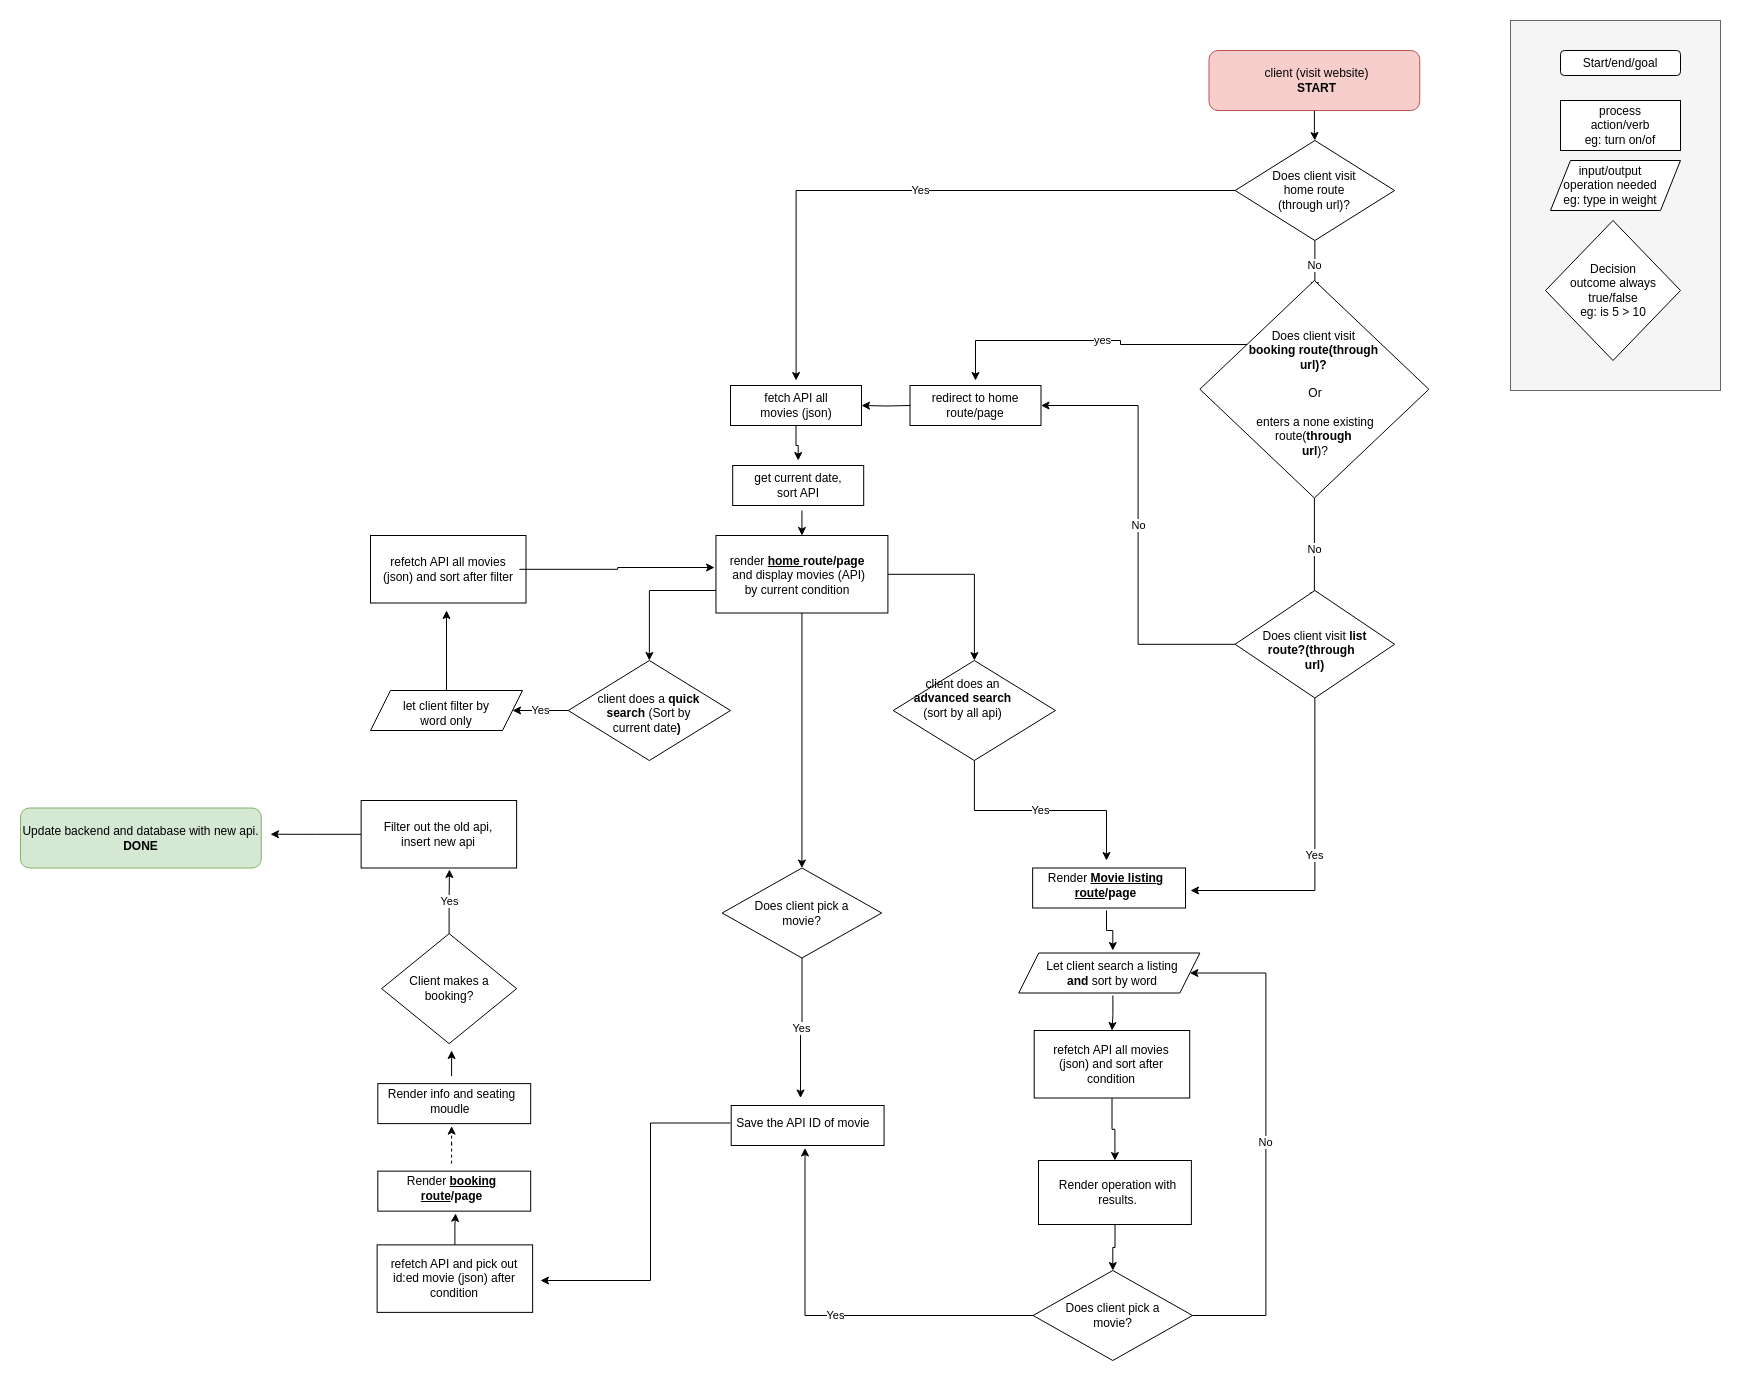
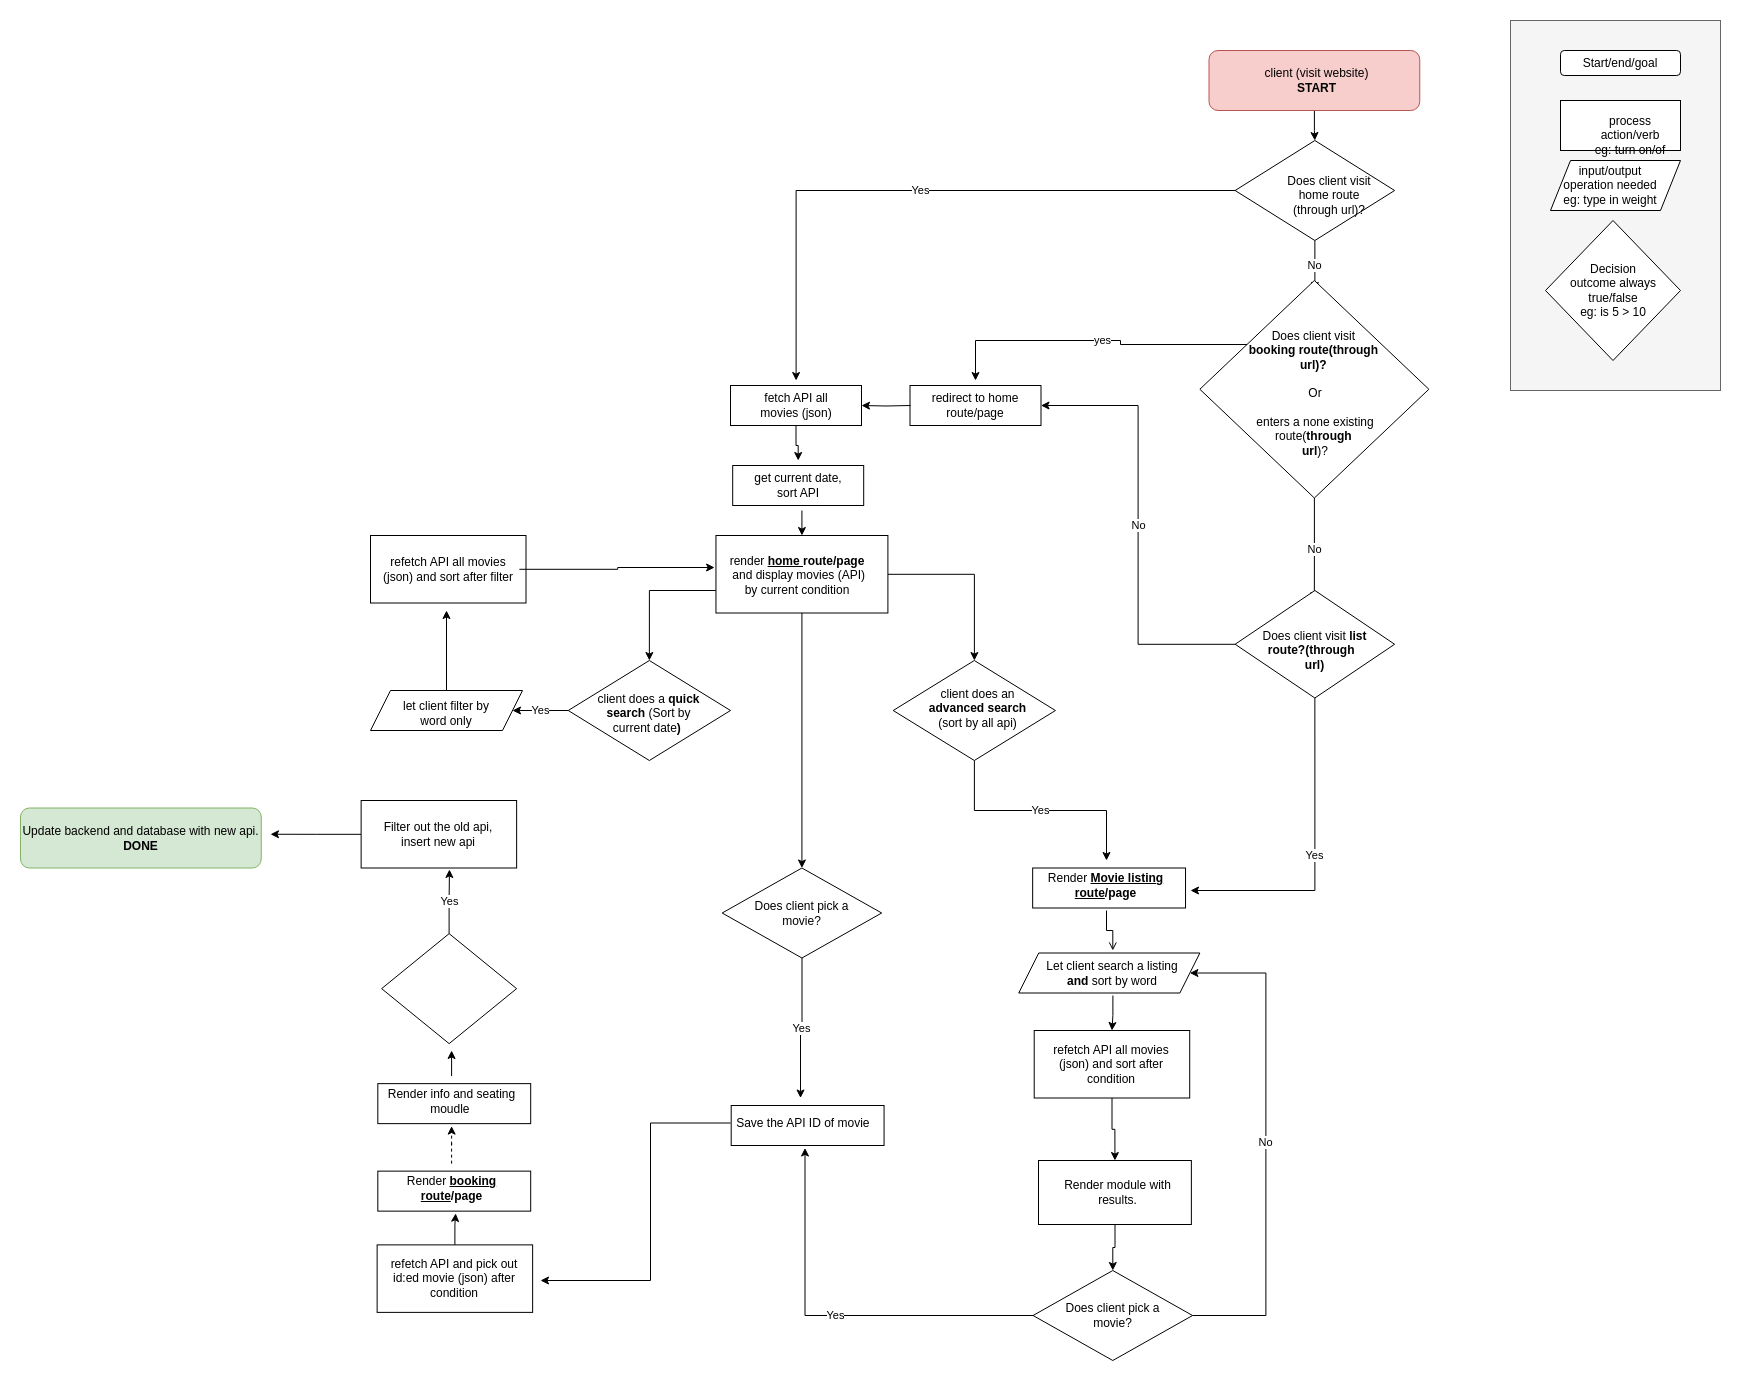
node "process action/verb eg: turn on/of": moved (1621, 126) -> (1631, 136)
node "Does client visit home route (through url)?": moved (1315, 191) -> (1330, 196)
node "client does an advanced search (sort by all api)": moved (963, 698) -> (978, 708)
edge "Render Movie listing route/page" -> "Let client search a listing and sort by word": arrowhead classic -> open
node "Client makes a booking?": removed
node "Render operation with results.": label "Render operation with results." -> "Render module with results."
